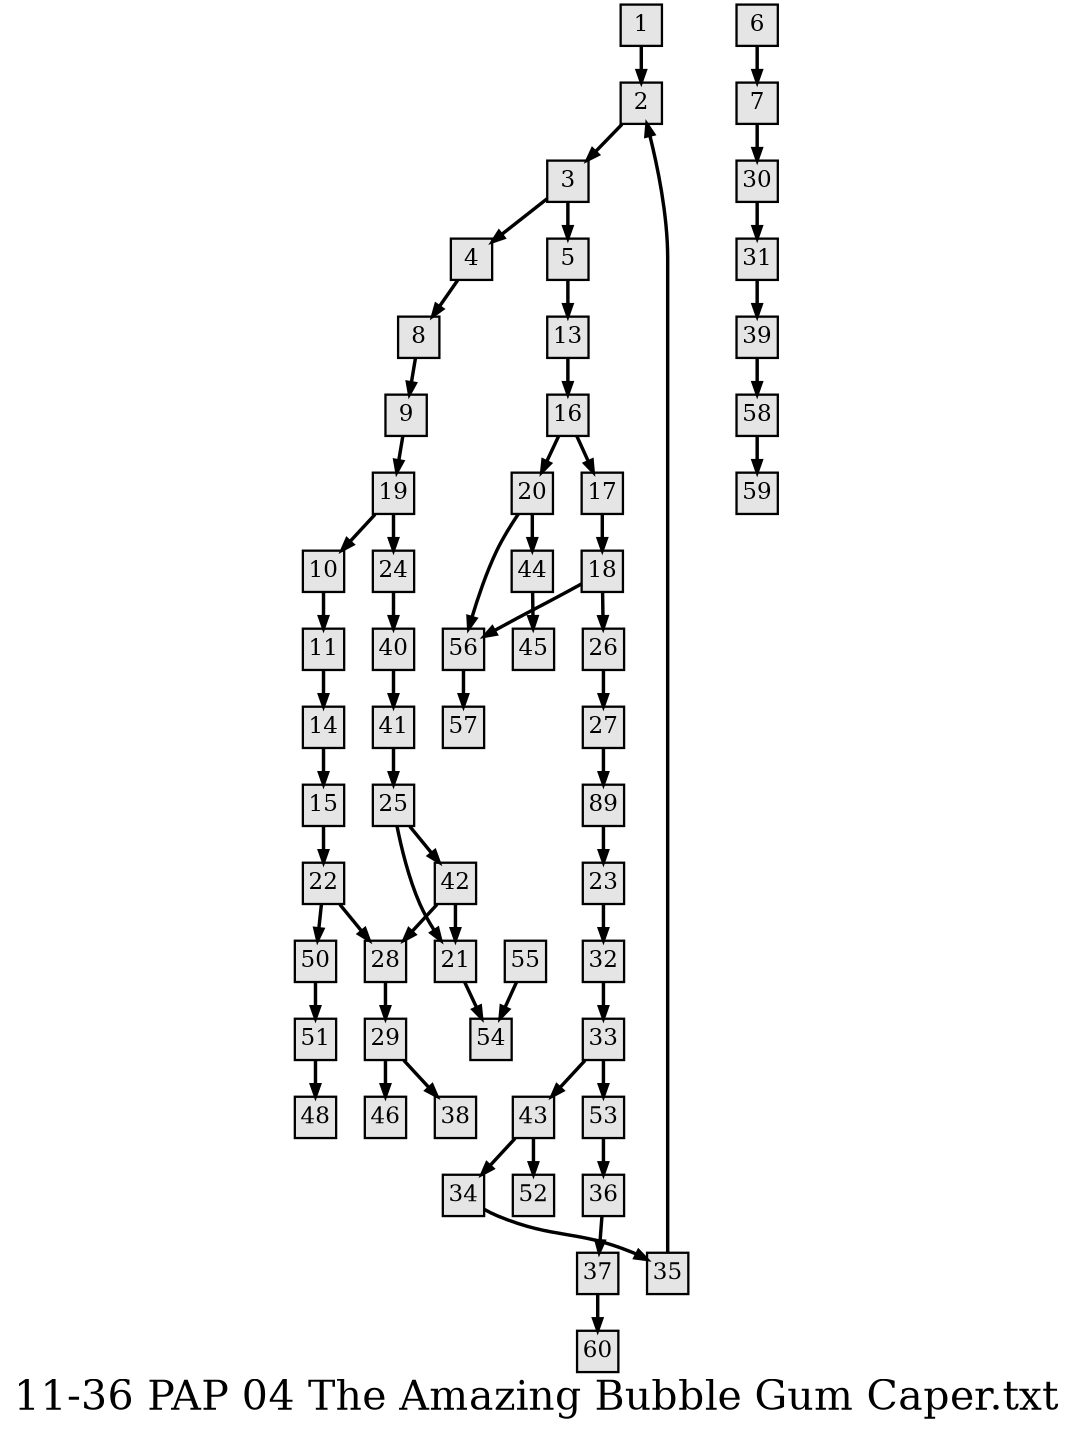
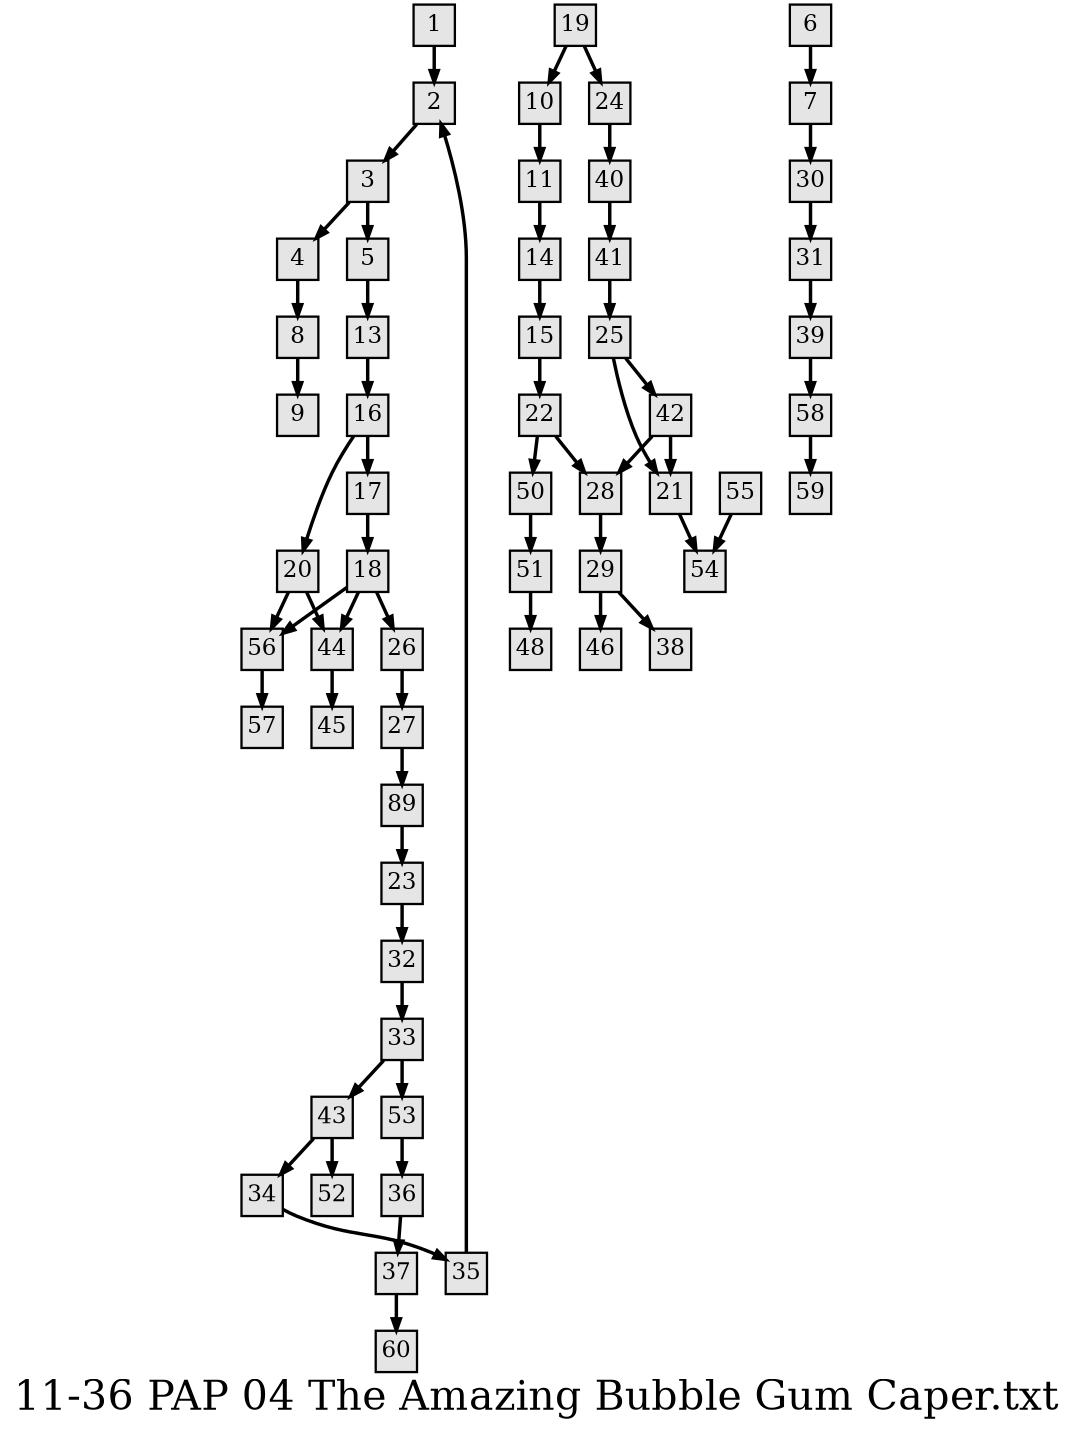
edge "9" -> "19": removed
edge "18" -> "44": added
